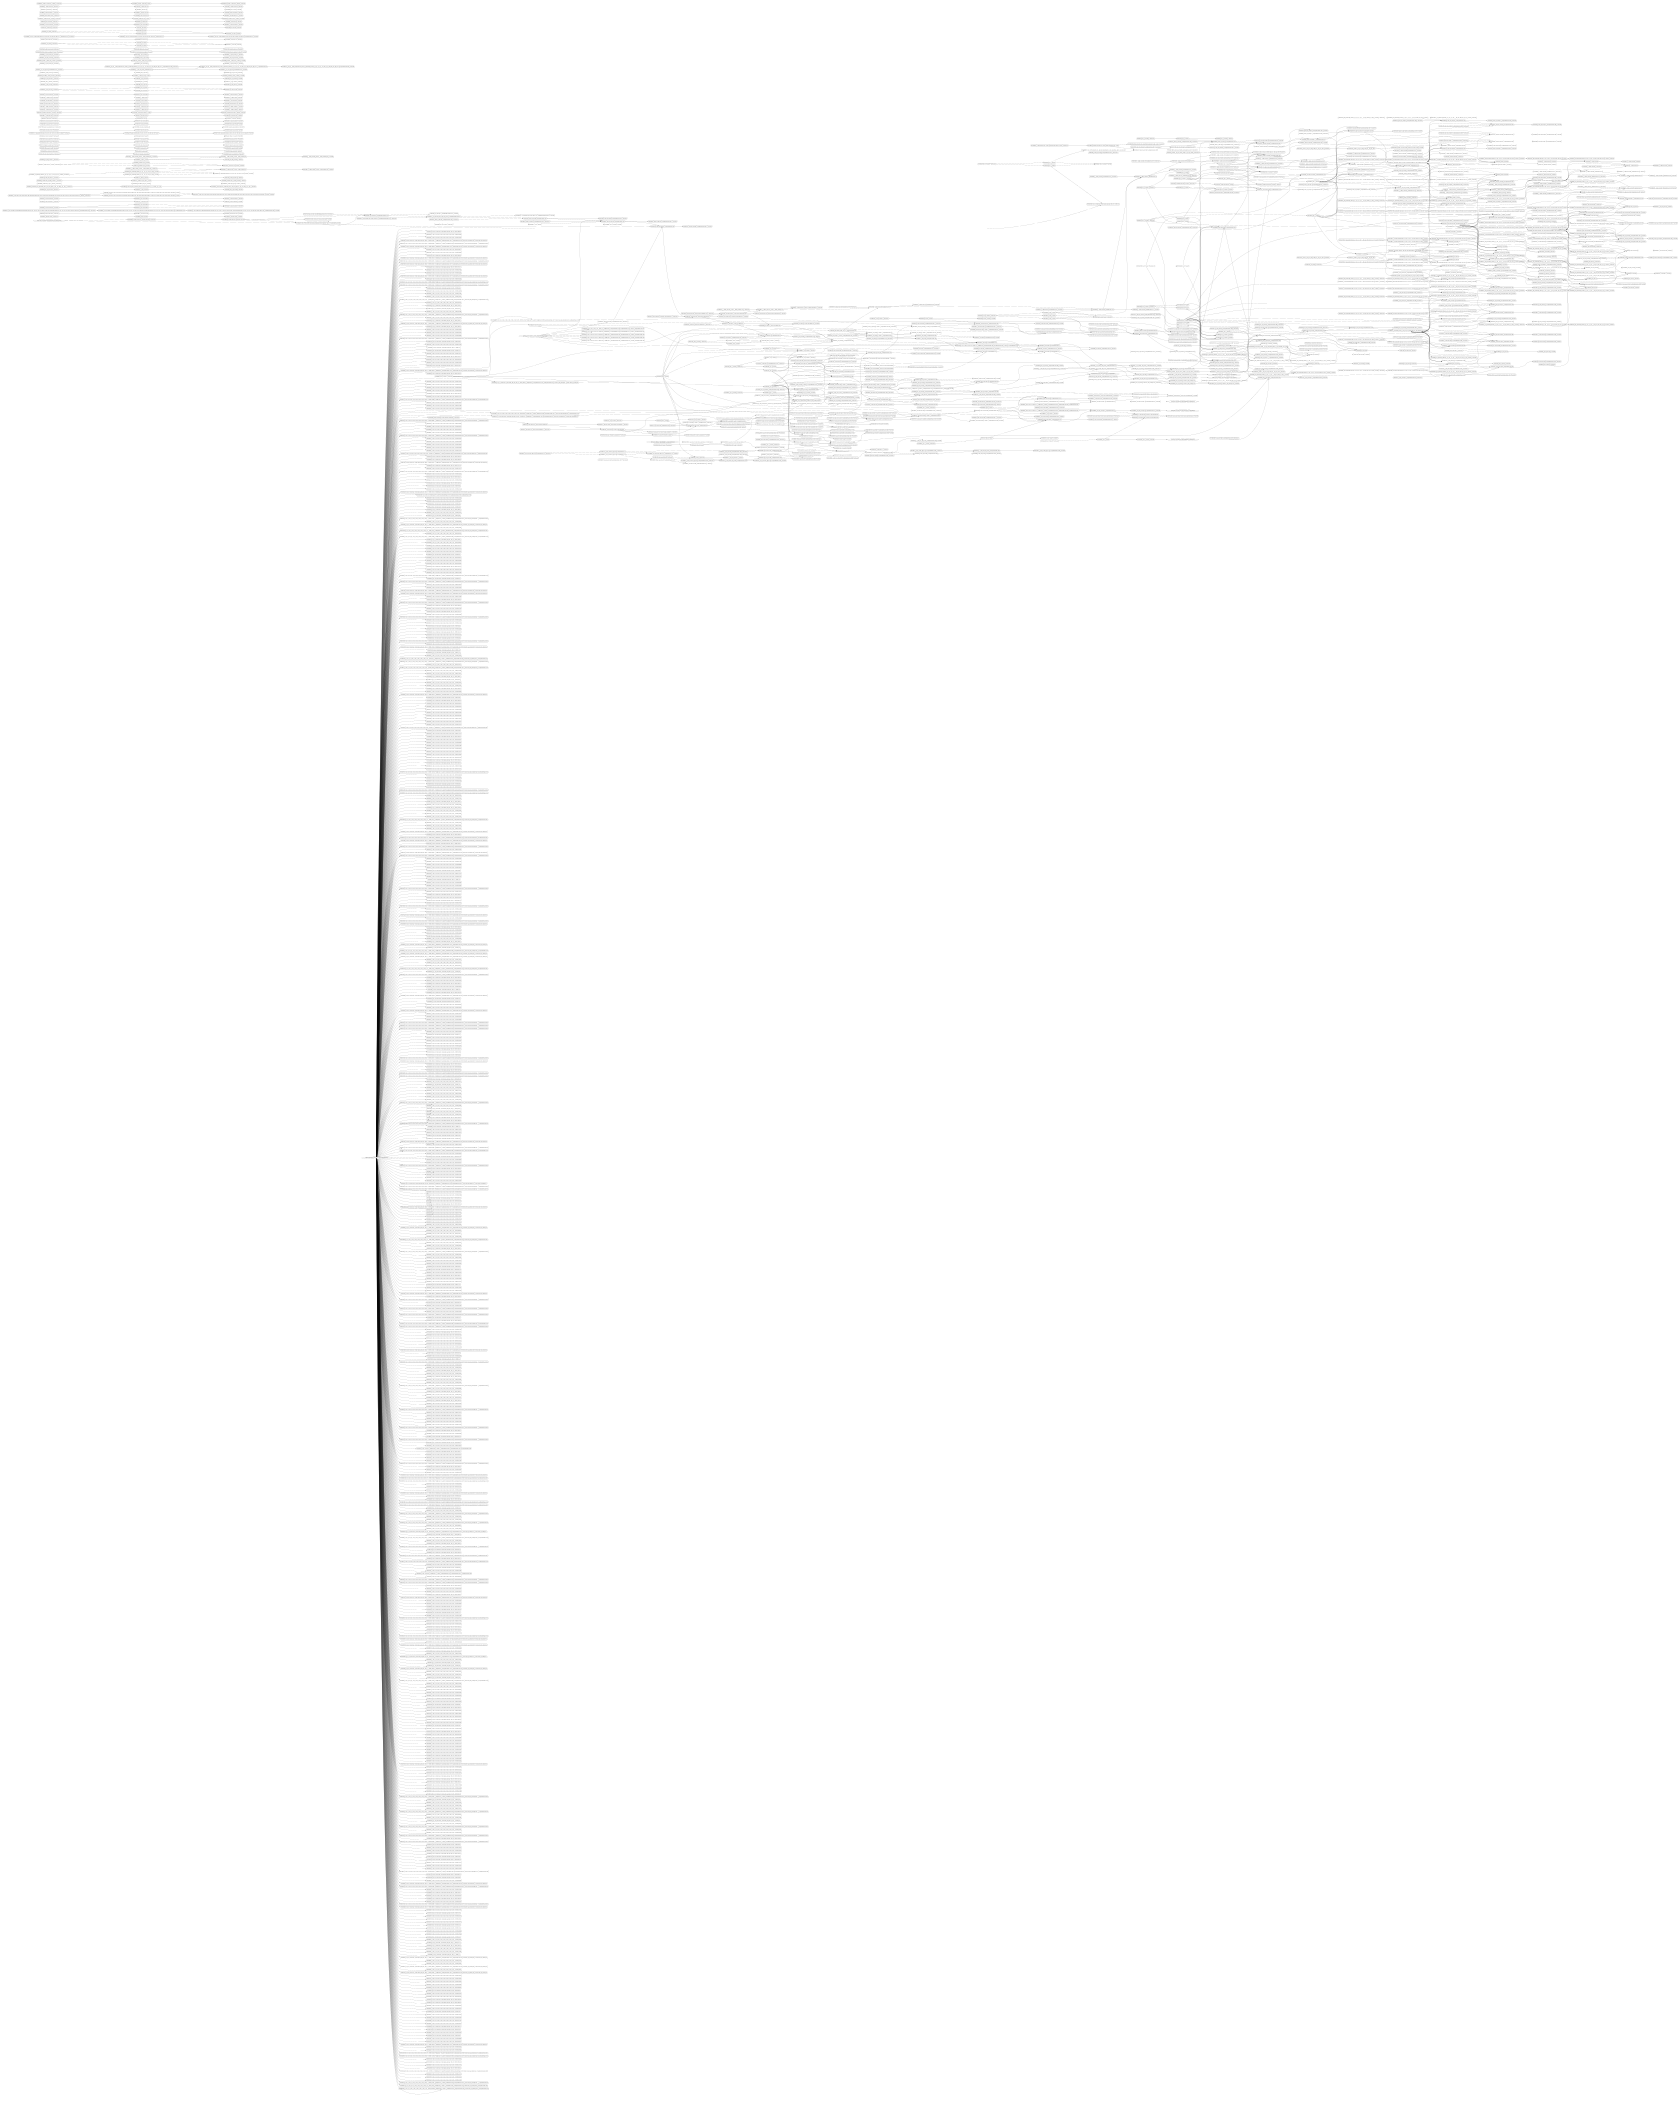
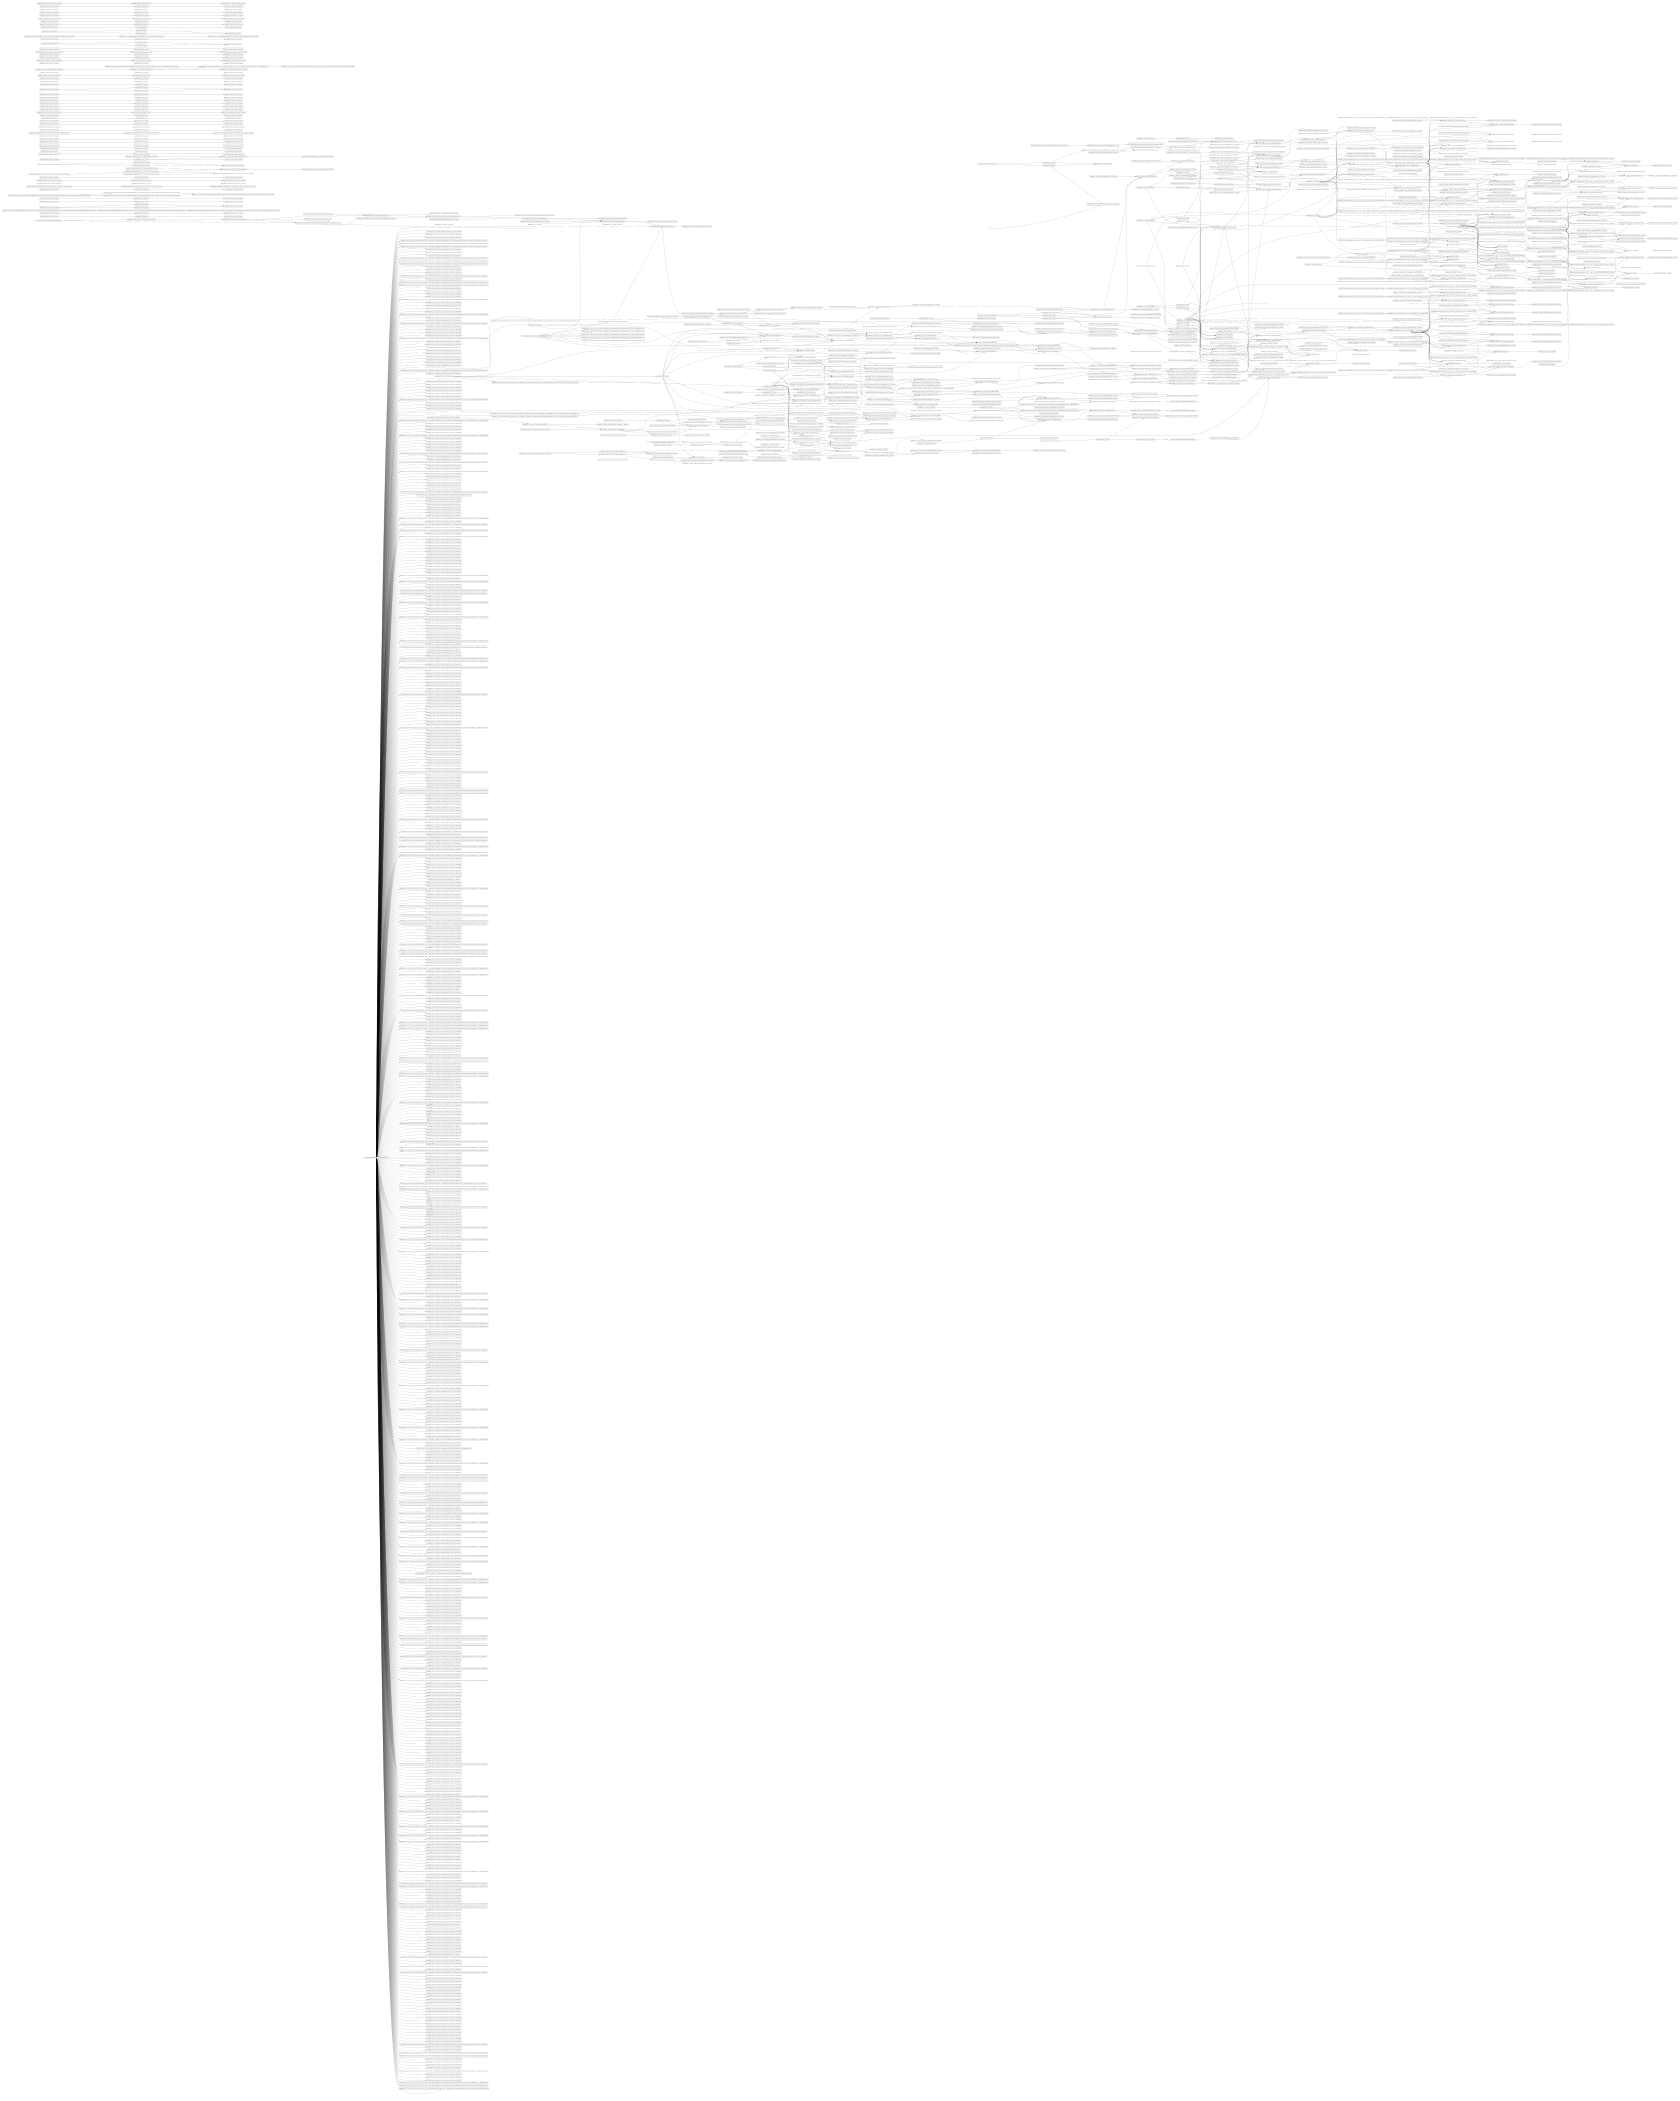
node "CE0x52fd560": added
